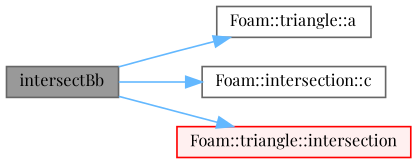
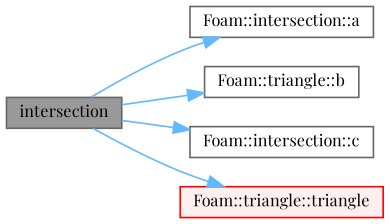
node "Foam::triangle::a": label "Foam::triangle::a" -> "Foam::intersection::a"
node "intersectBb": label "intersectBb" -> "intersection"
node "Foam::triangle::b": added
node "Foam::triangle::intersection": label "Foam::triangle::intersection" -> "Foam::triangle::triangle"
